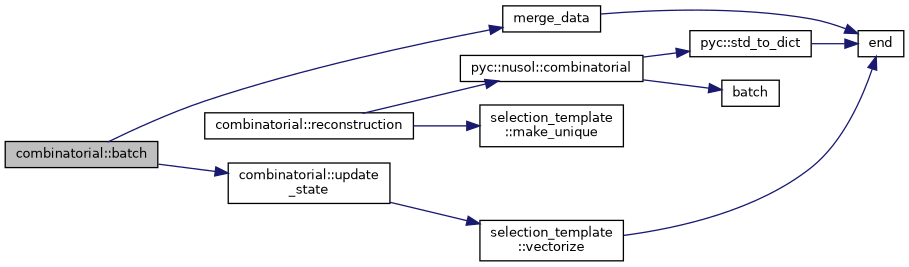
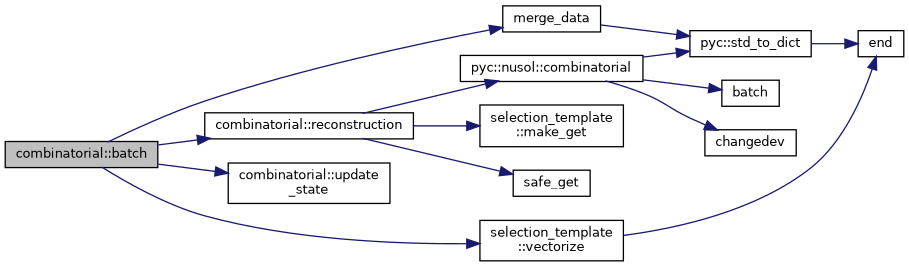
edge "merge_data" -> "end": now "merge_data" -> "pyc::std_to_dict"
node "selection_template ::make_unique": label "selection_template ::make_unique" -> "selection_template ::make_get"
edge "combinatorial::batch" -> "combinatorial::reconstruction": added
node "changedev": added
node "safe_get": added
edge "combinatorial::update _state" -> "selection_template ::vectorize": now "combinatorial::batch" -> "selection_template ::vectorize"
